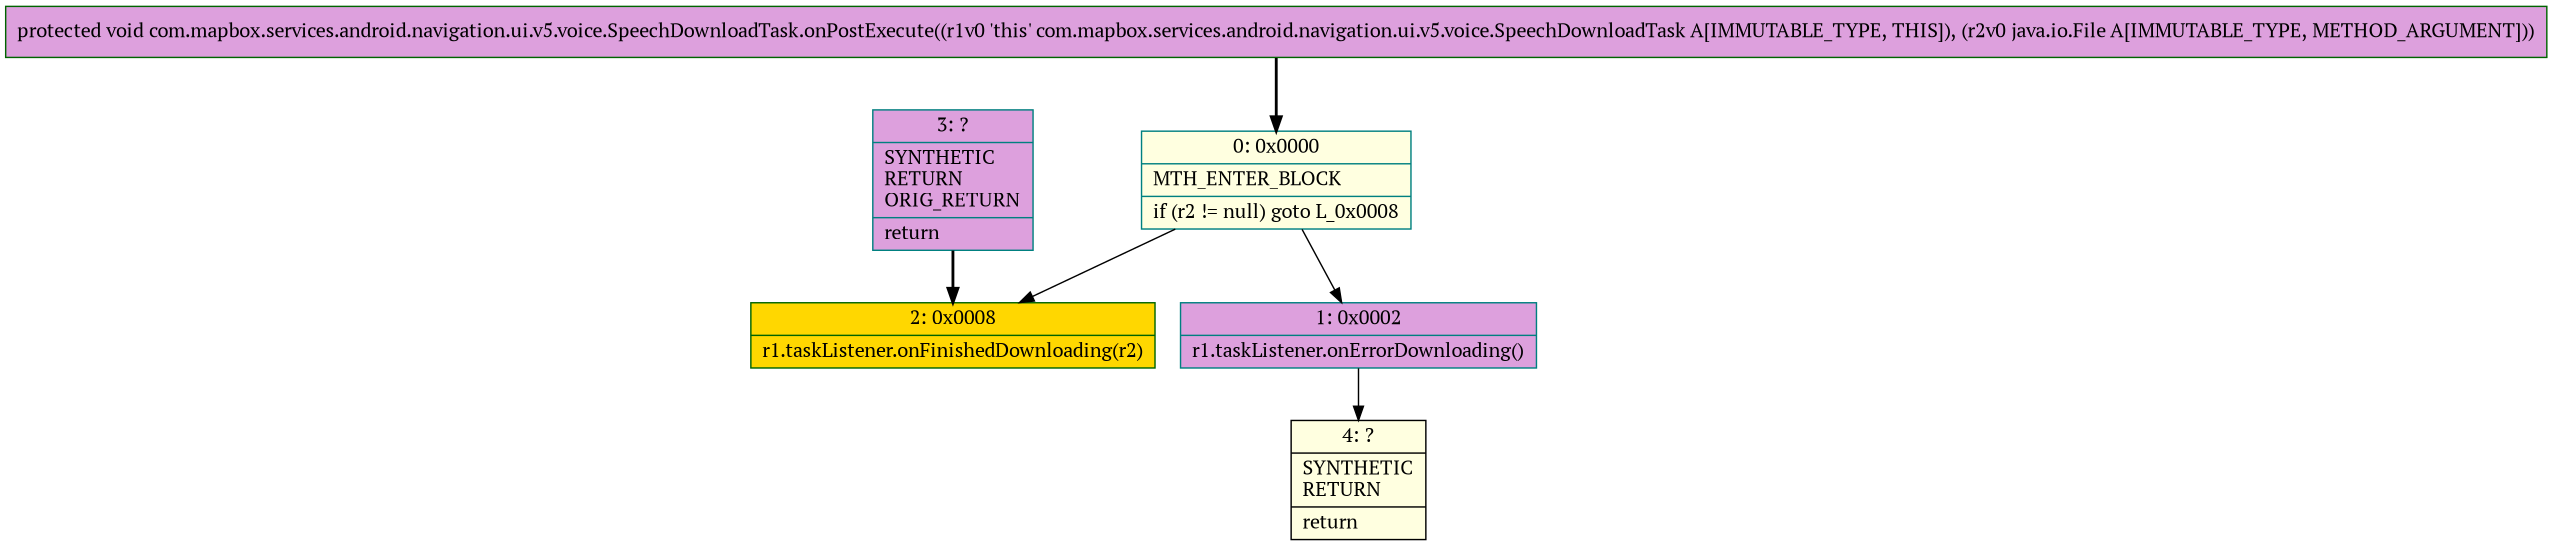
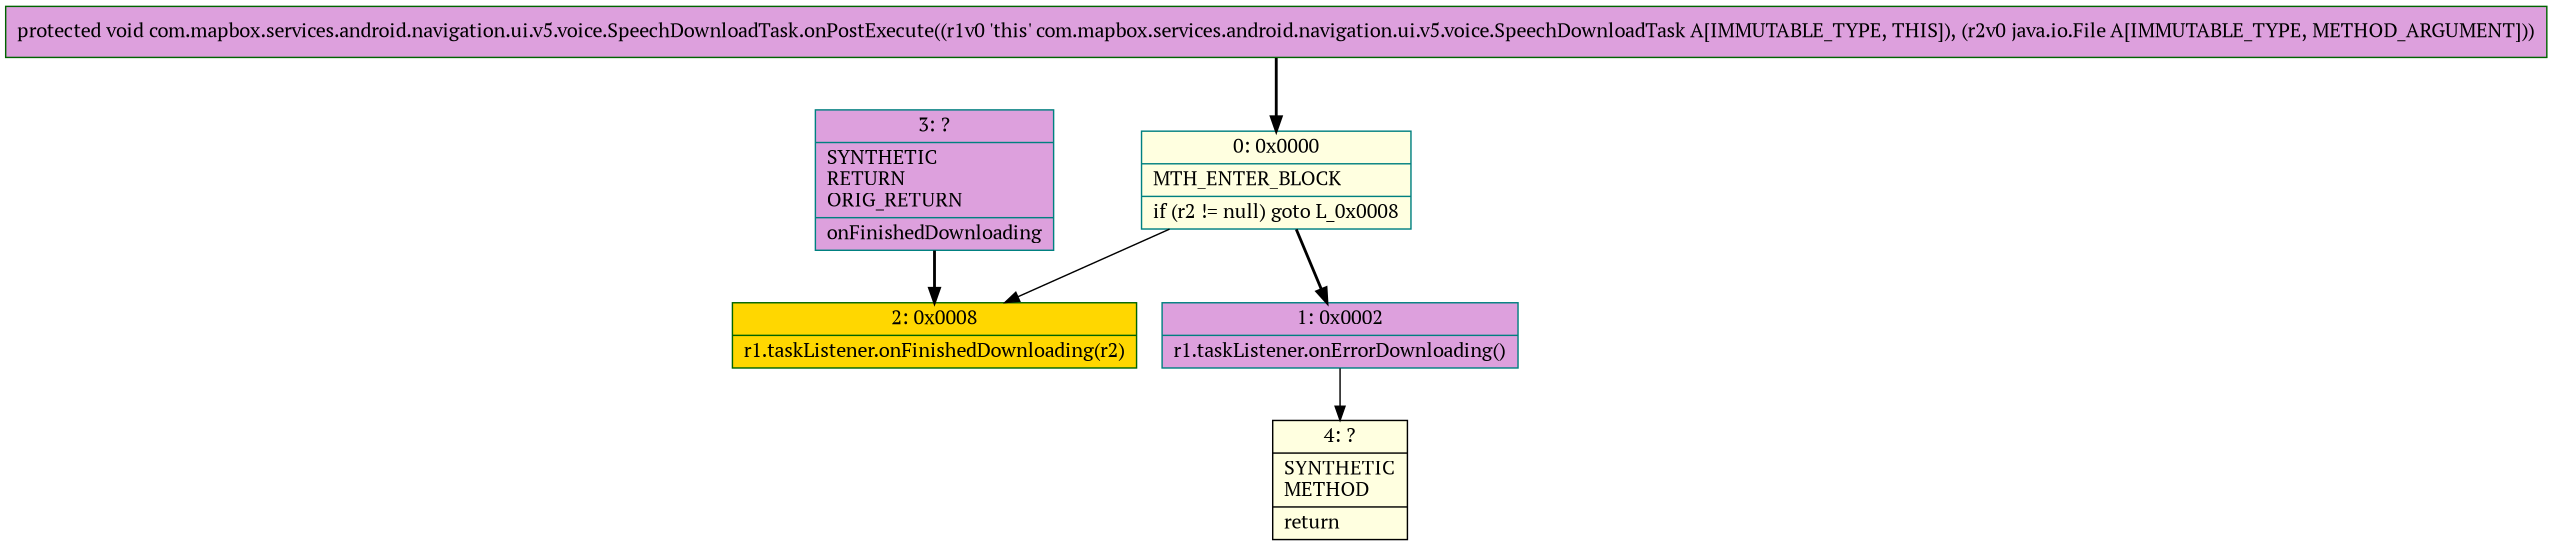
node "3: ?": text "return" -> "onFinishedDownloading"
edge "0: 0x0000" -> "1: 0x0002": style solid -> bold
node "4: ?": text "RETURN" -> "METHOD"
